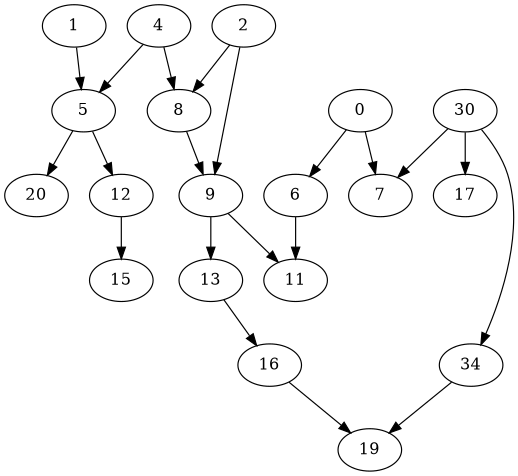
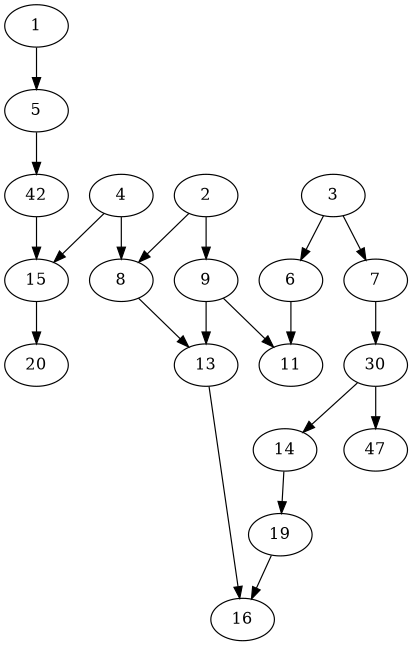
edge "4" -> "5": now "4" -> "15"
node "0": label "0" -> "3"
edge "8" -> "9": now "8" -> "13"
edge "5" -> "20": now "15" -> "20"
edge "30" -> "7": reversed
node "12": label "12" -> "42"
node "17": label "17" -> "47"
node "34": label "34" -> "14"
edge "16" -> "19": reversed
